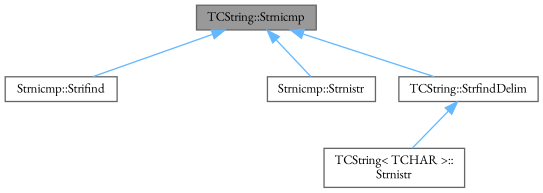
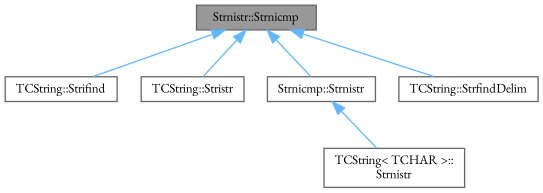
node "TCString::Strnicmp": label "TCString::Strnicmp" -> "Strnistr::Strnicmp"
node "Strnicmp::Strifind": label "Strnicmp::Strifind" -> "TCString::Strifind"
node "TCString::Stristr": added
edge "TCString< TCHAR >:: Strnistr" -> "TCString::StrfindDelim": now "TCString< TCHAR >:: Strnistr" -> "Strnicmp::Strnistr"
